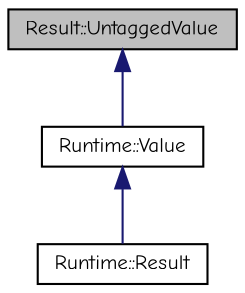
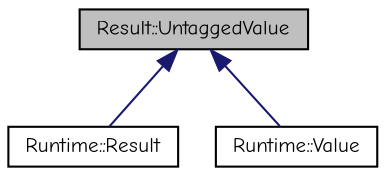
edge "Runtime::Result" -> "Runtime::Value": now "Runtime::Result" -> "Result::UntaggedValue"
